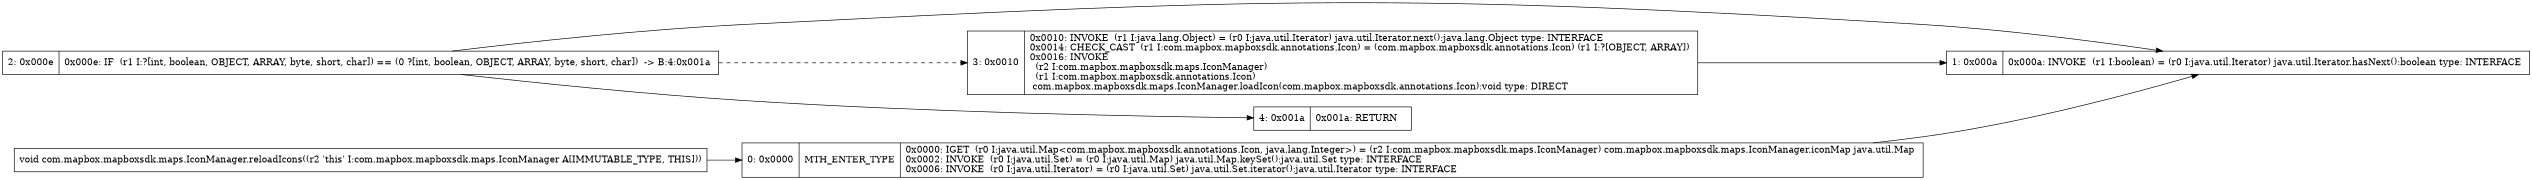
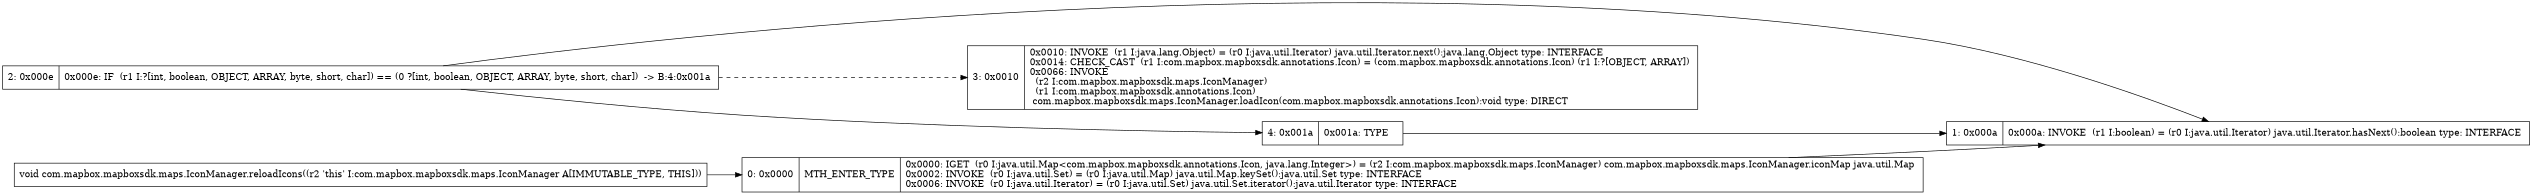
node "3: 0x0010": text "0x0016: INVOKE" -> "0x0066: INVOKE"
edge "3: 0x0010" -> "1: 0x000a": now "4: 0x001a" -> "1: 0x000a"
node "4: 0x001a": text "0x001a: RETURN" -> "0x001a: TYPE"
